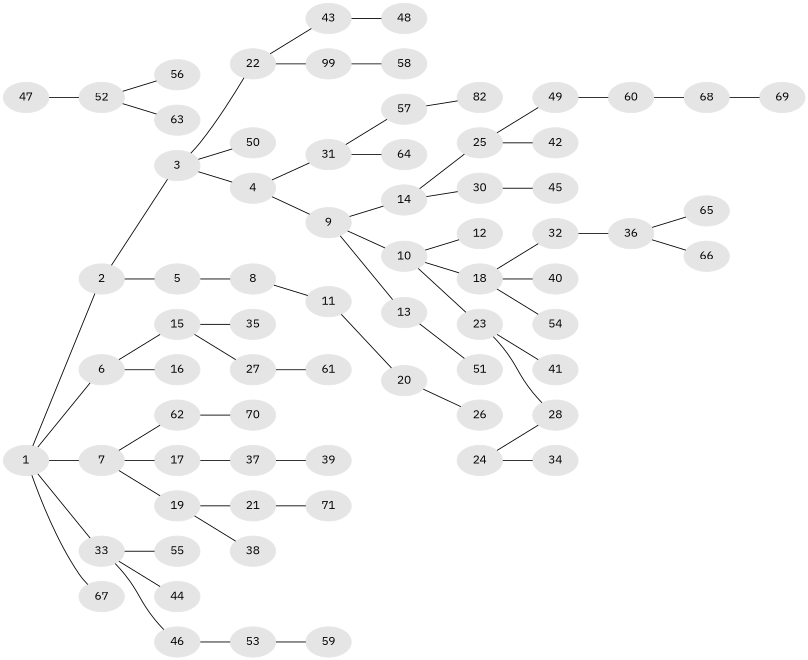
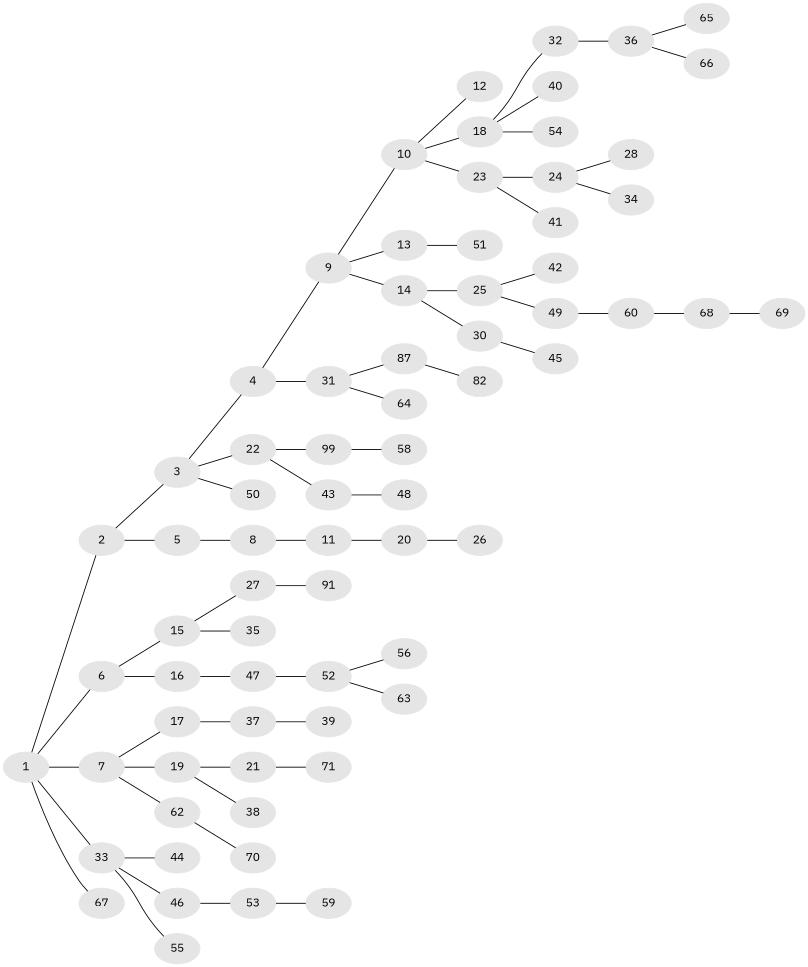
node "57": label "57" -> "87"
node "61": label "61" -> "91"
edge "23" -- "28": now "23" -- "24"
edge "16" -- "47": added
